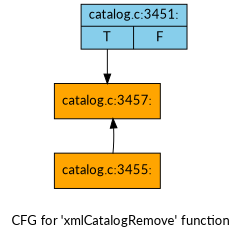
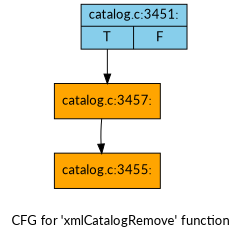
edge "catalog.c:3455:" -> "catalog.c:3457:": reversed
